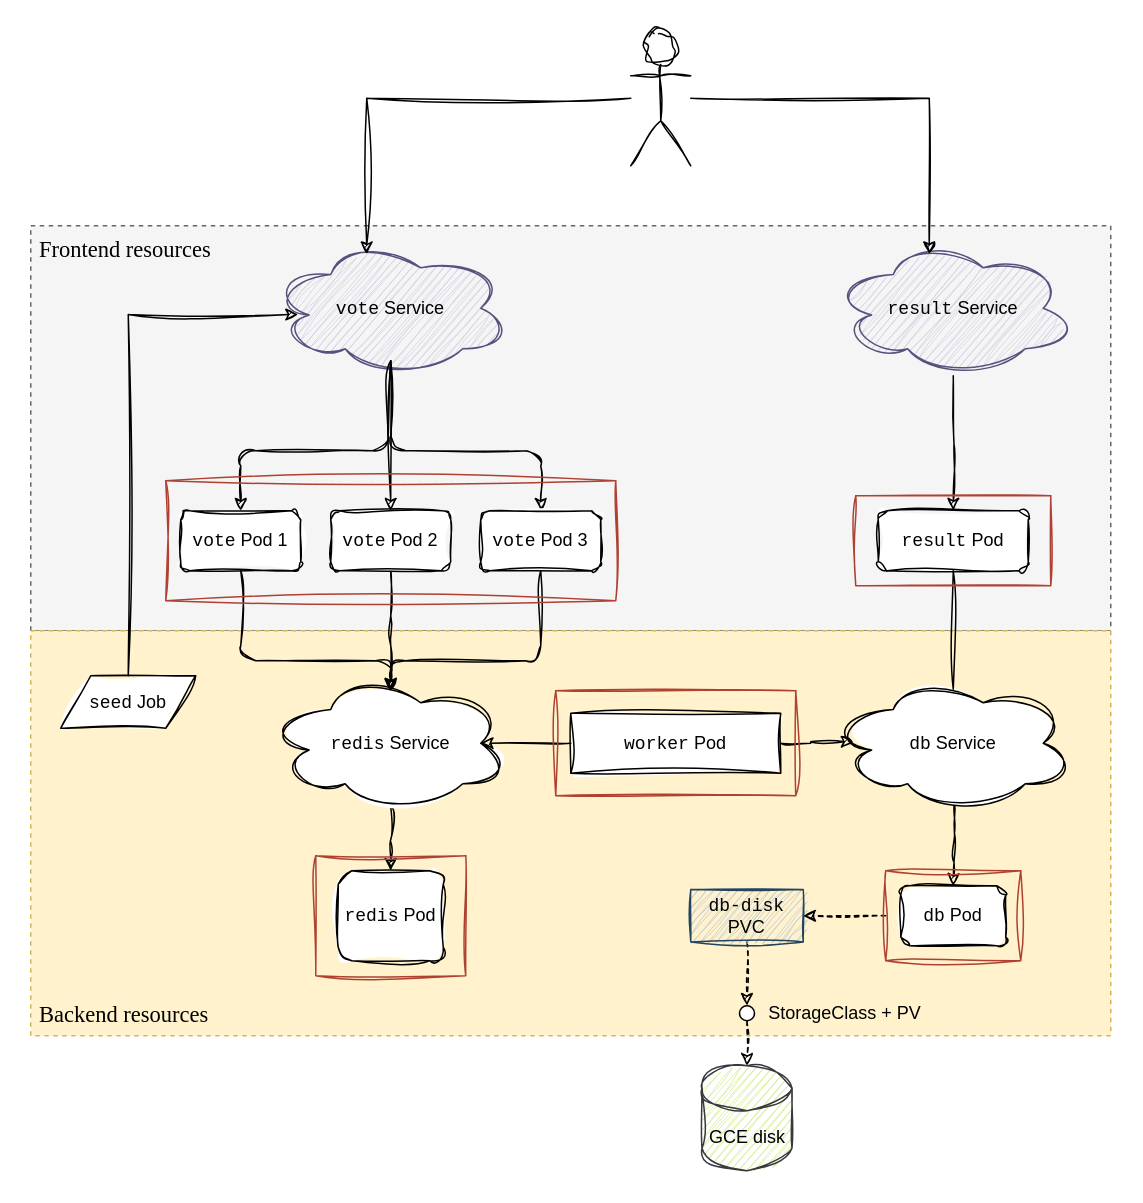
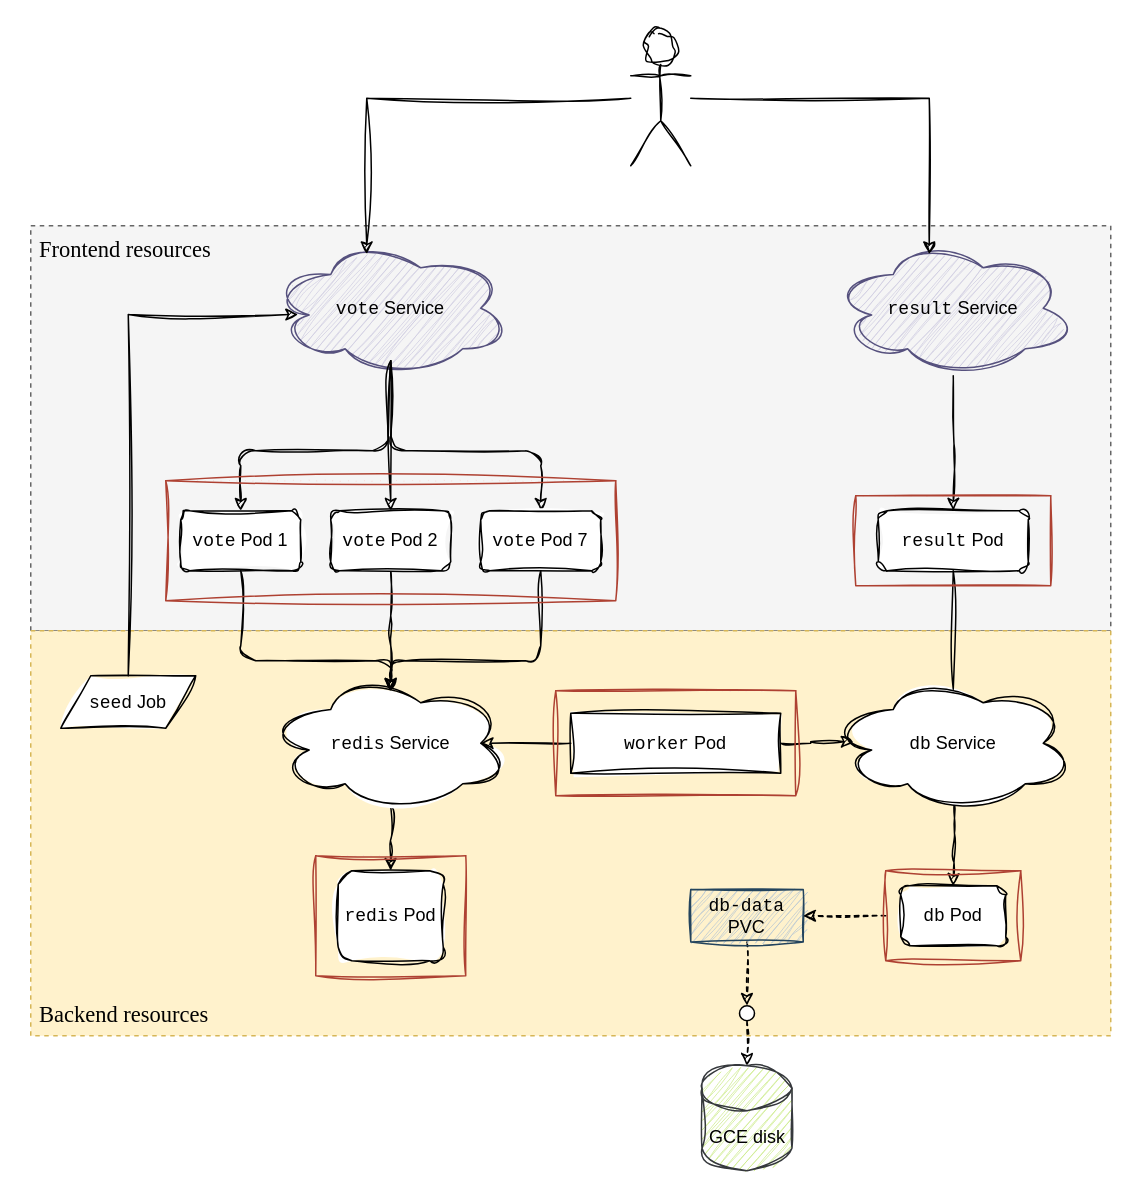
node "vote Pod 3": label "vote Pod 3" -> "vote Pod 7"
node "db-disk PVC": label "db-disk PVC" -> "db-data PVC"
node "StorageClass + PV": removed
